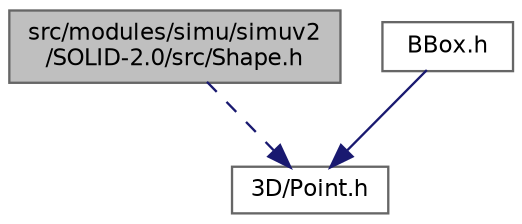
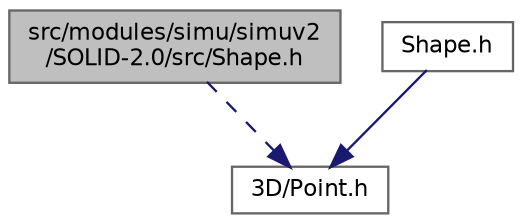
node "BBox.h": label "BBox.h" -> "Shape.h"
